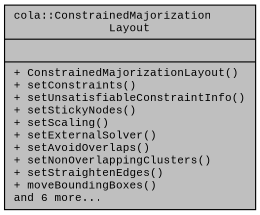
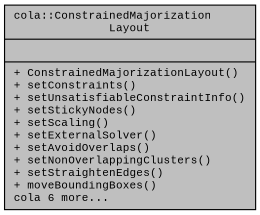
node "cola::ConstrainedMajorization": text "and 6 more..." -> "cola 6 more..."
